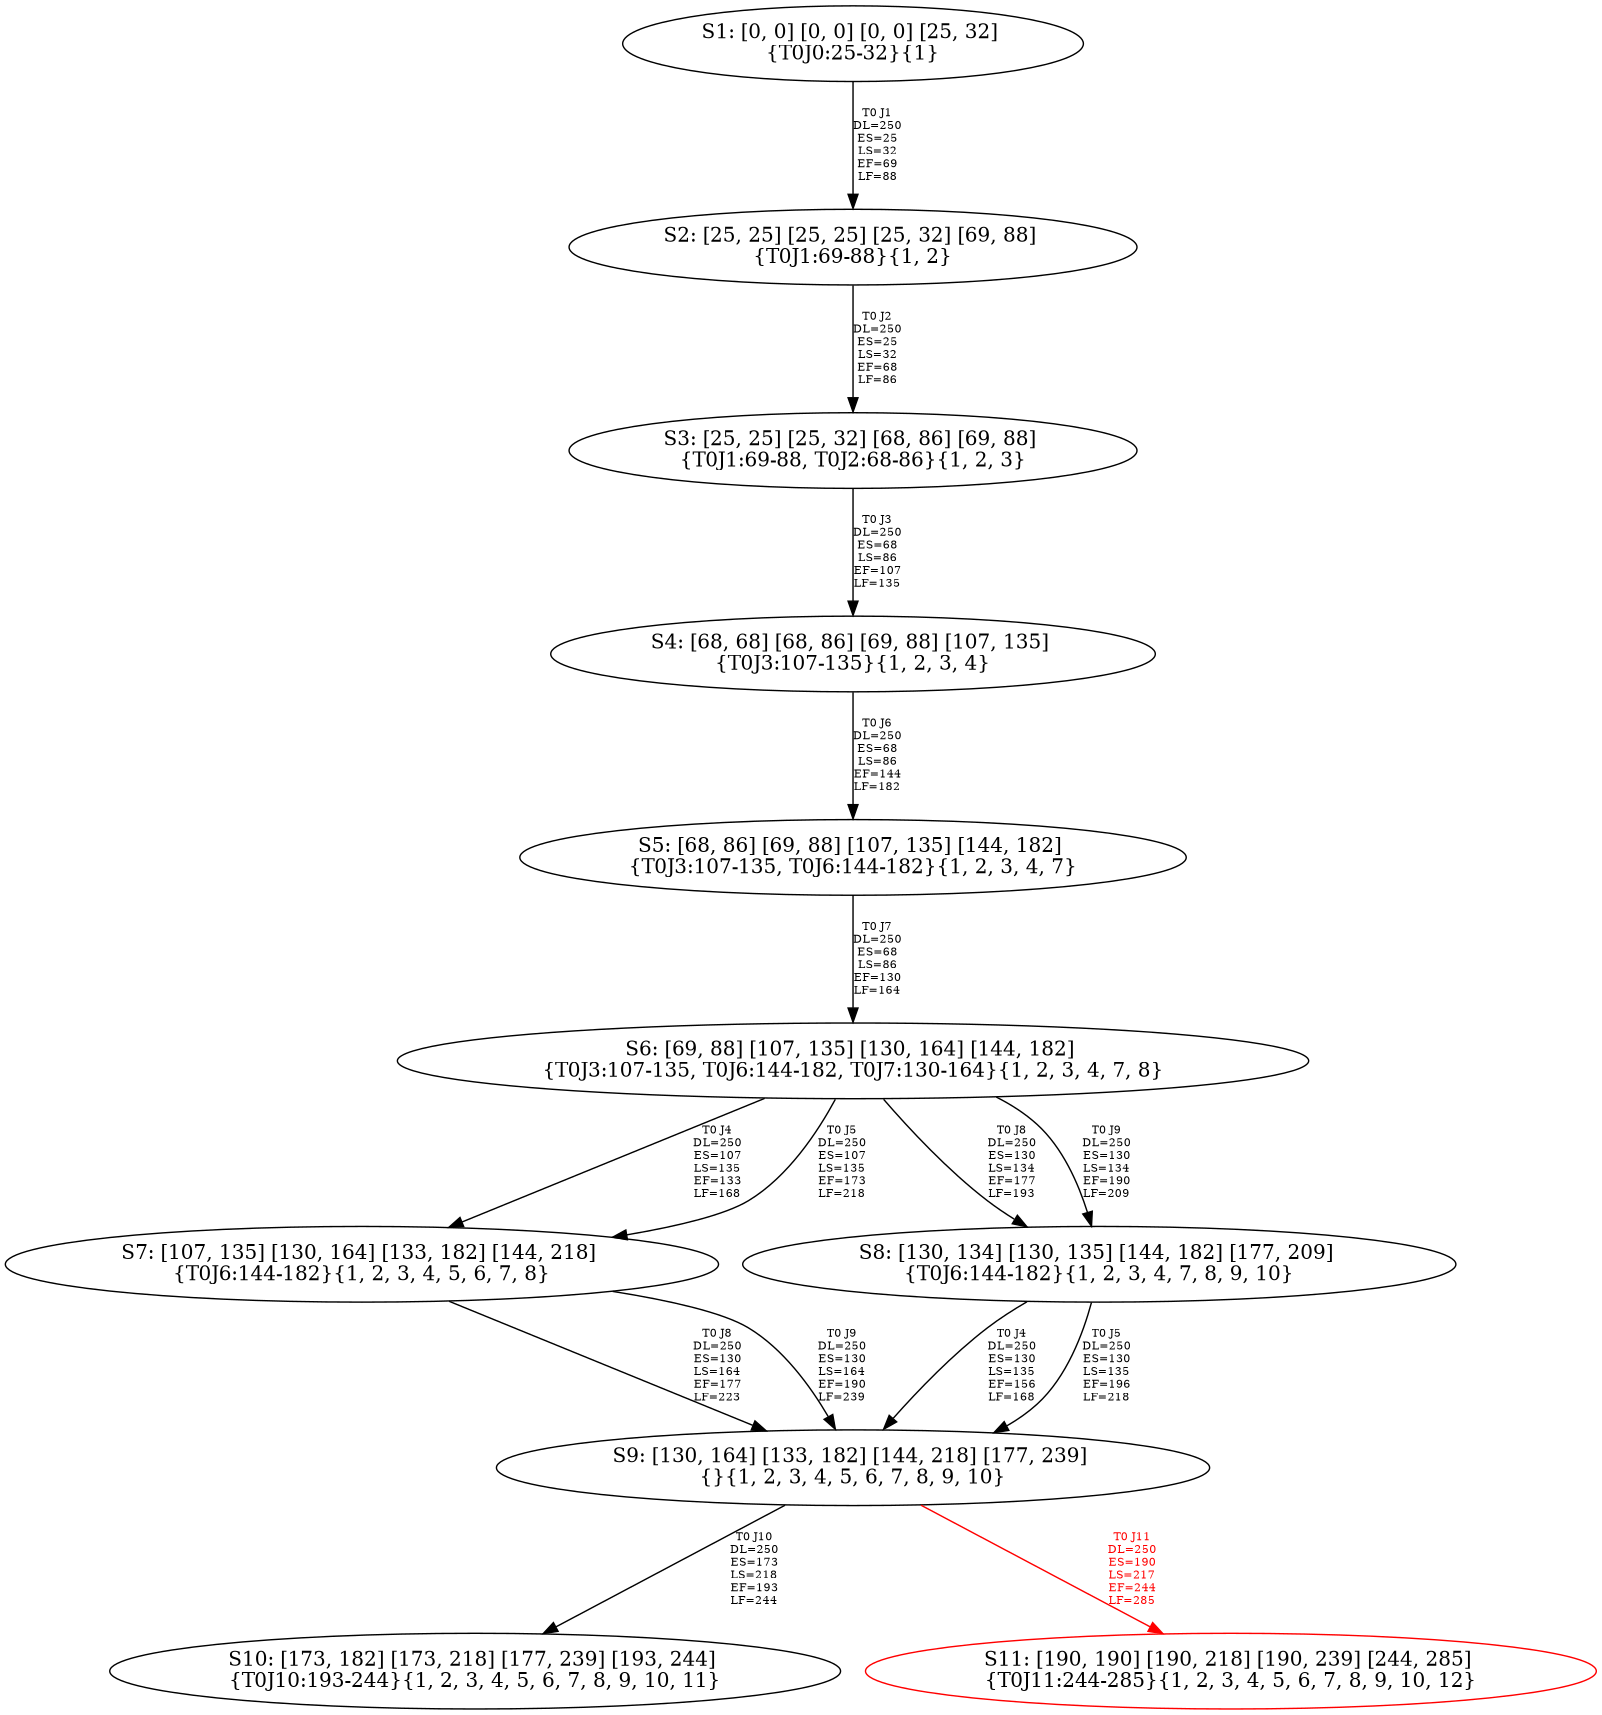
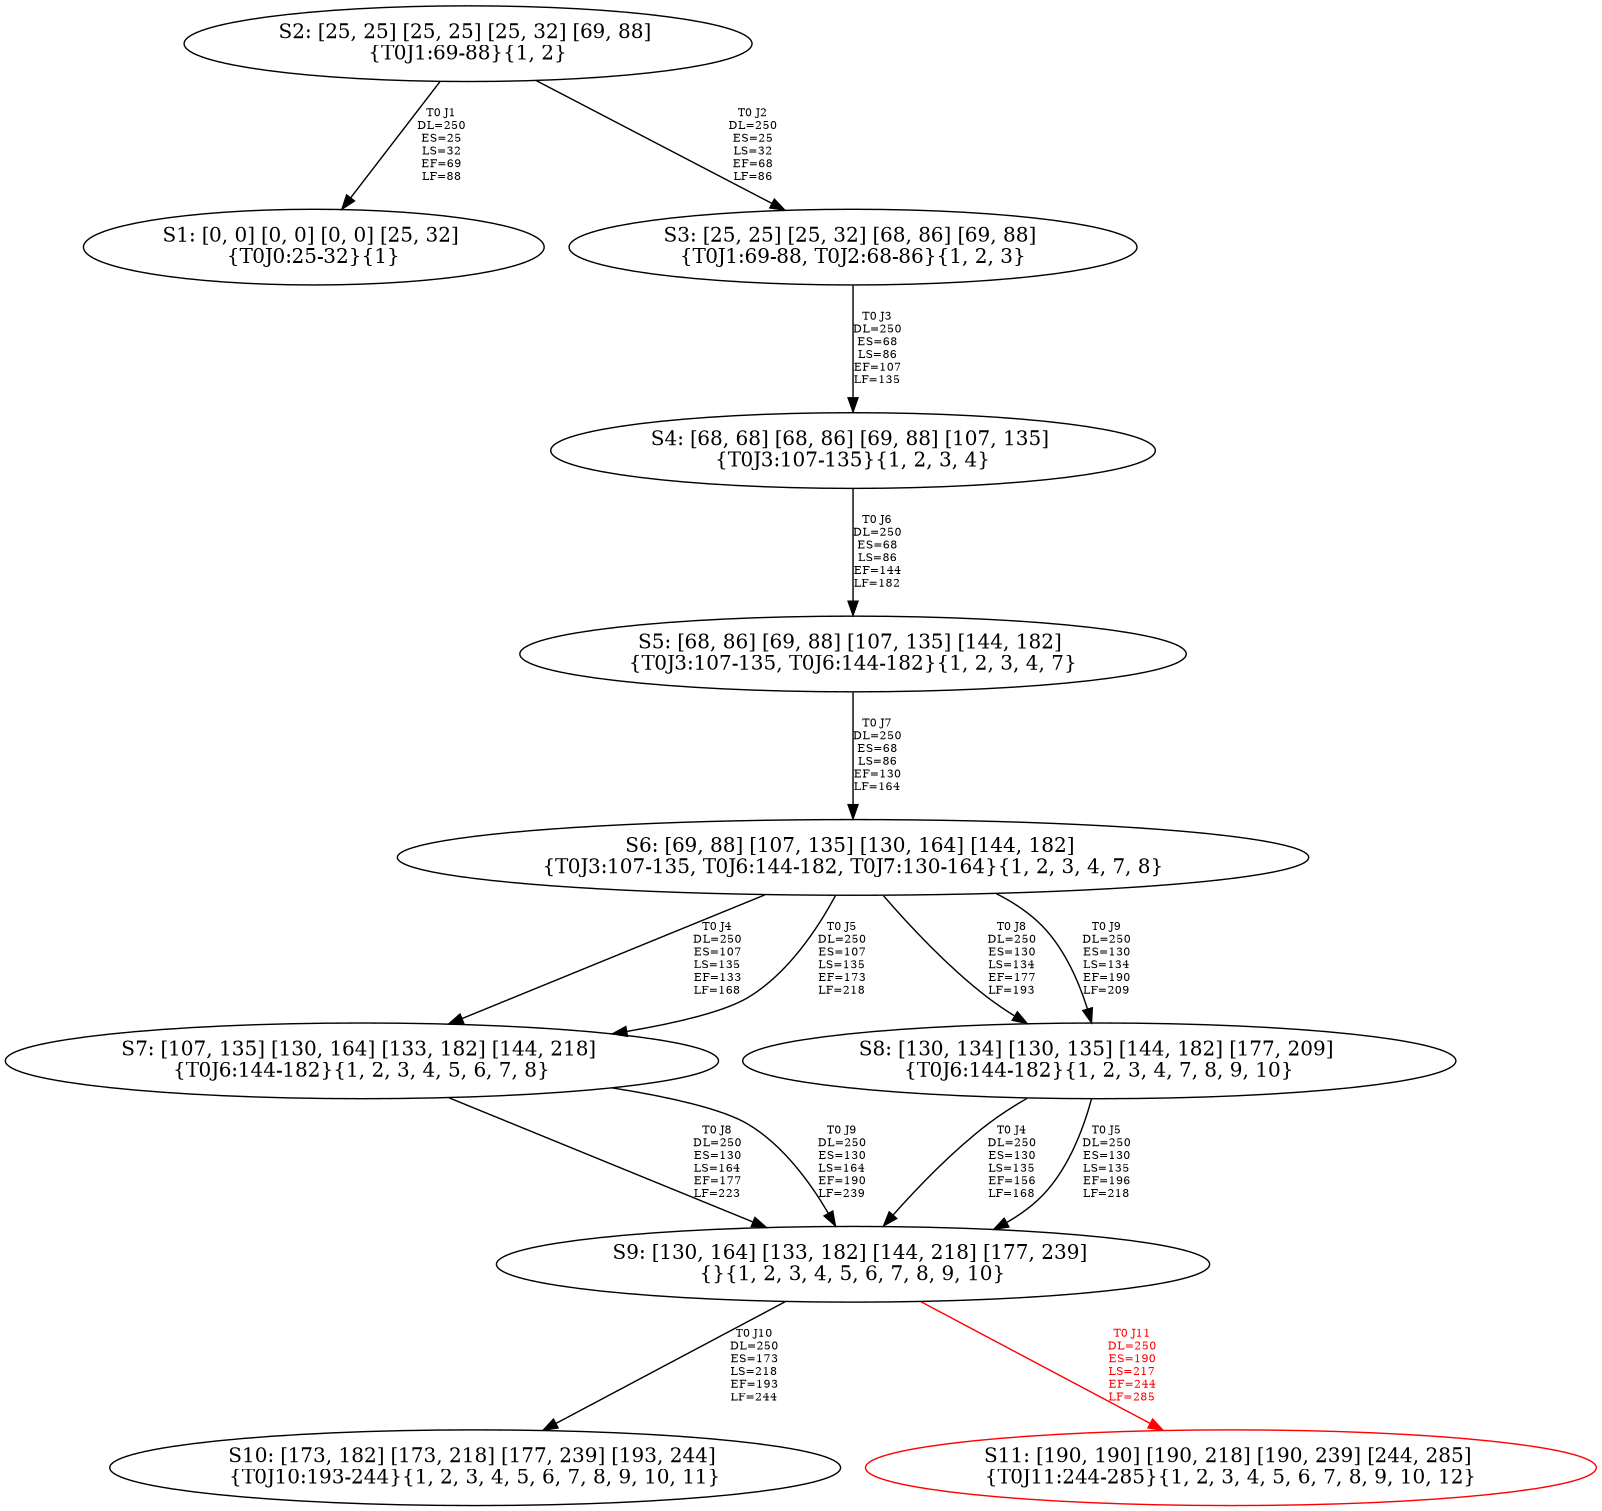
edge "S1: [0, 0] [0, 0] [0, 0] [25, 32] {T0J0:25-32}{1}" -> "S2: [25, 25] [25, 25] [25, 32] [69, 88] {T0J1:69-88}{1, 2}": reversed
